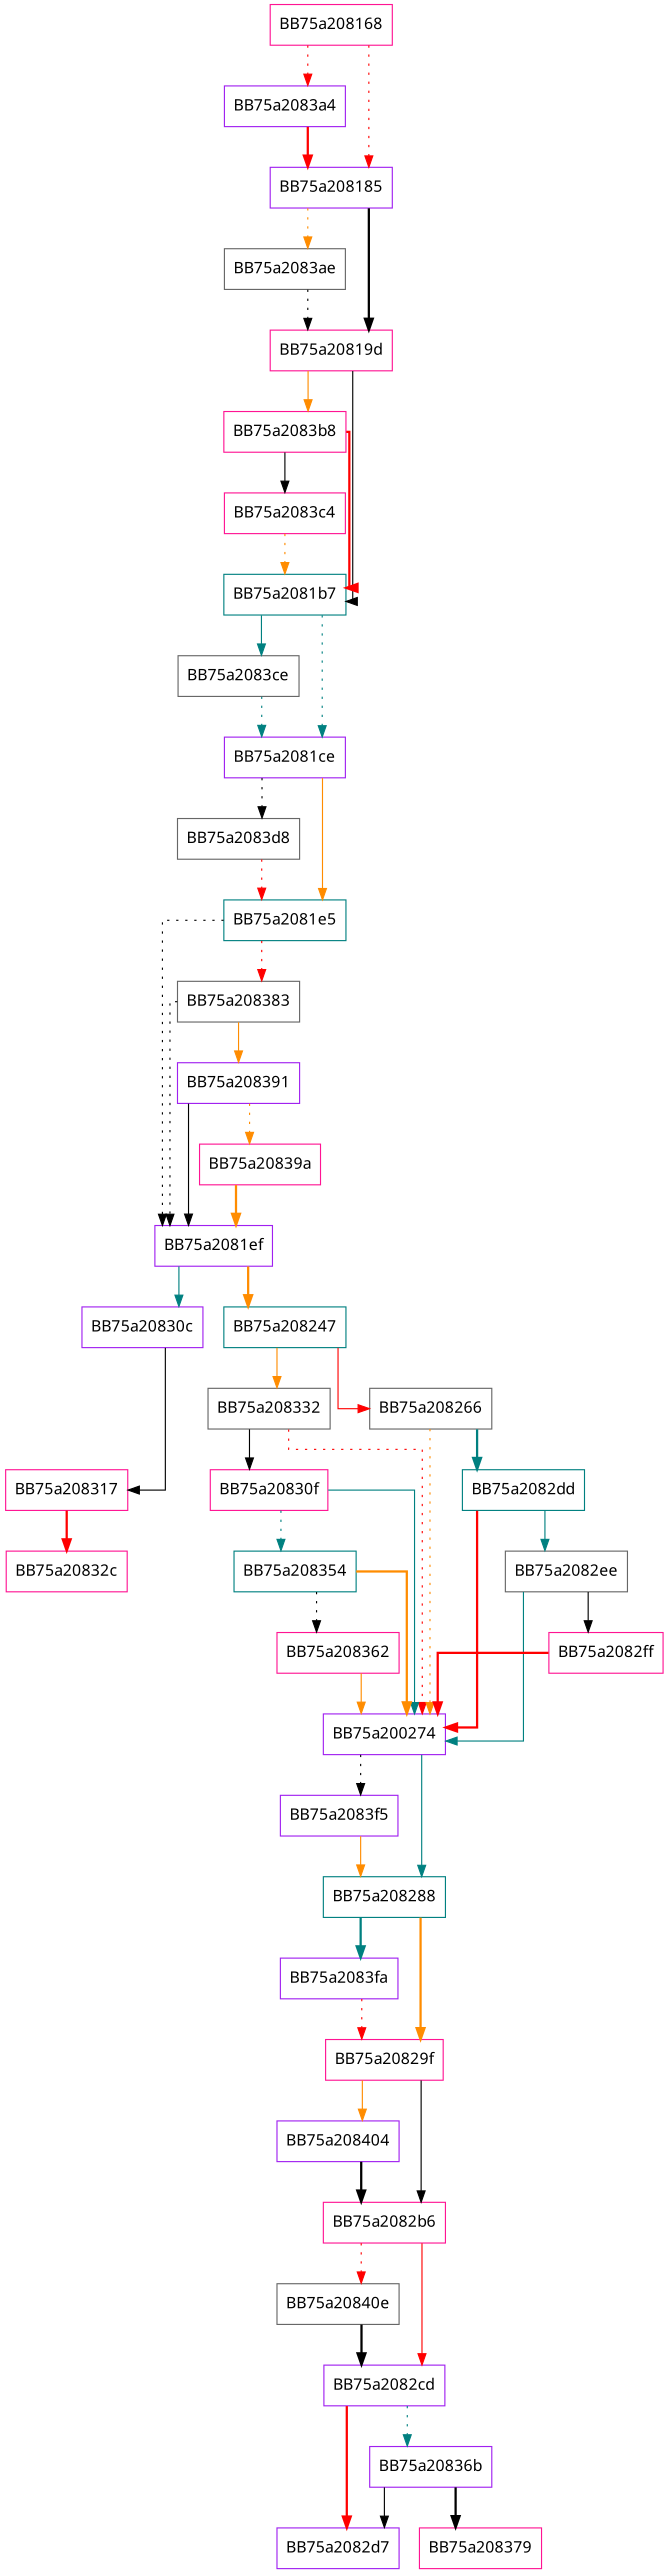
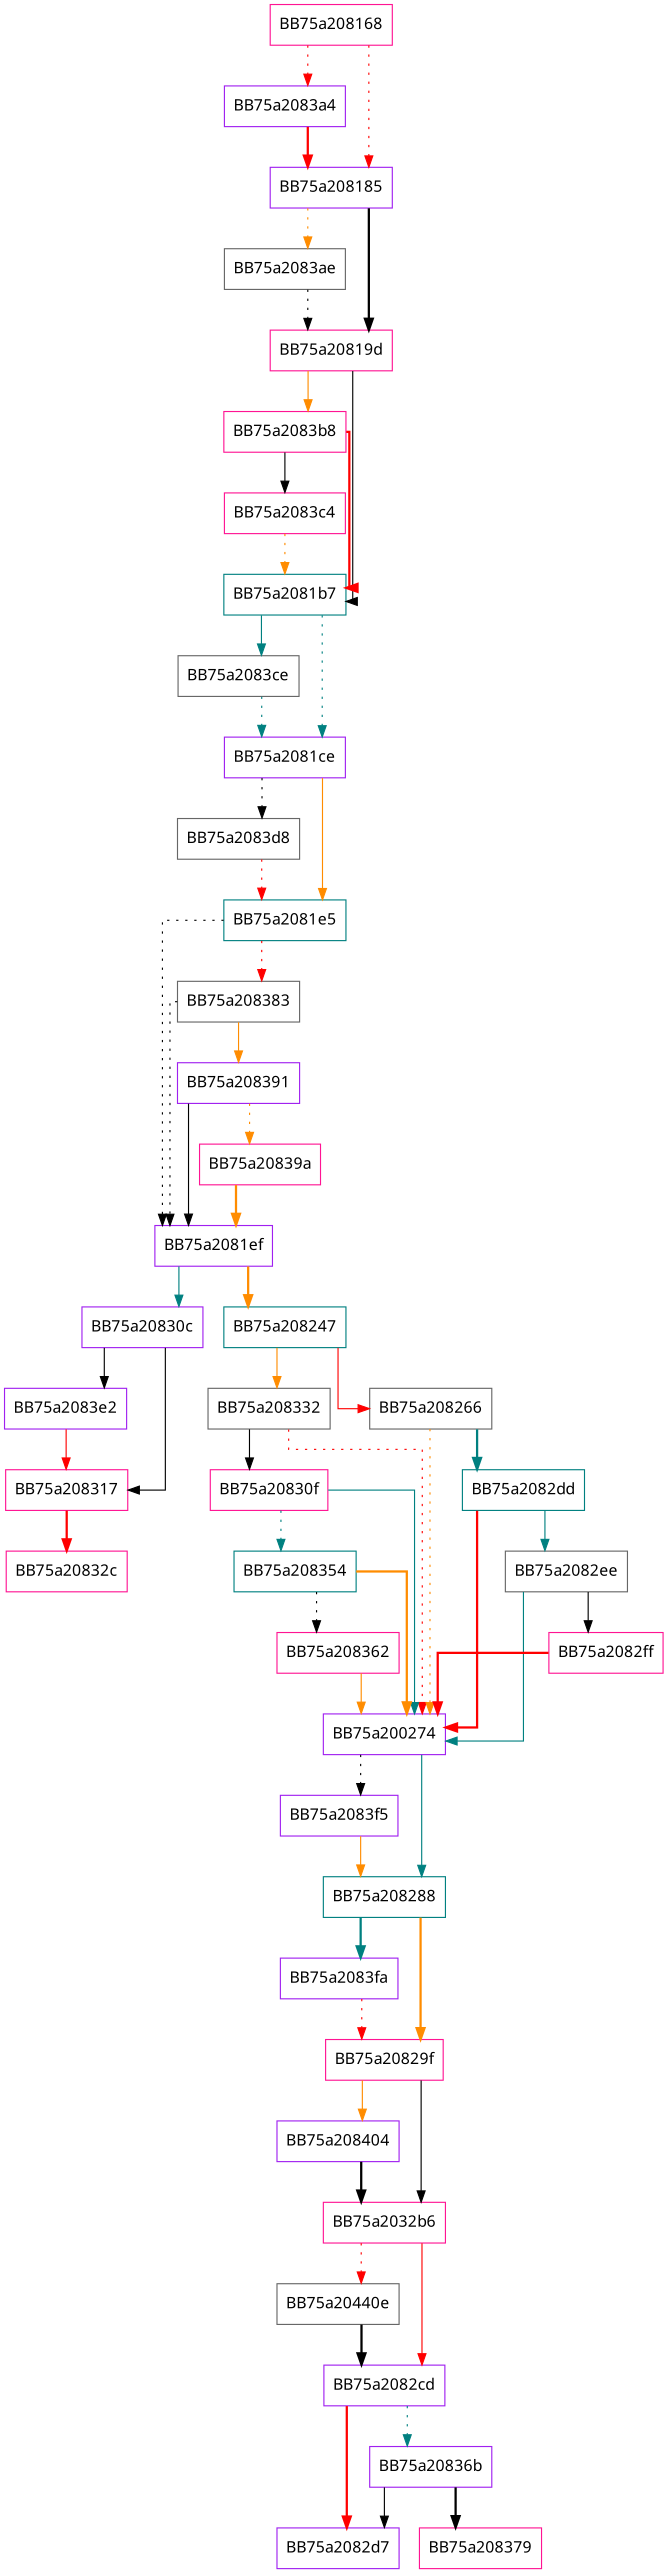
node "BB75a2083e2": added
node "BB75a2082b6": label "BB75a2082b6" -> "BB75a2032b6"
node "BB75a20840e": label "BB75a20840e" -> "BB75a20440e"
